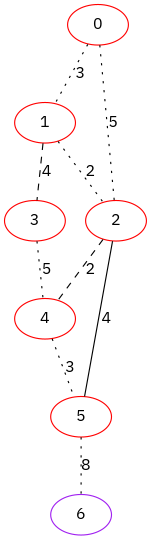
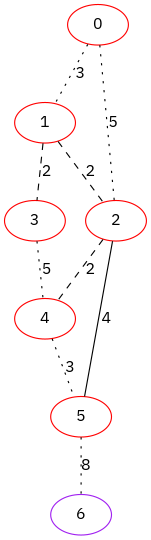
edge "1" -- "3": label "4" -> "2"
edge "1" -- "2": style dotted -> dashed
